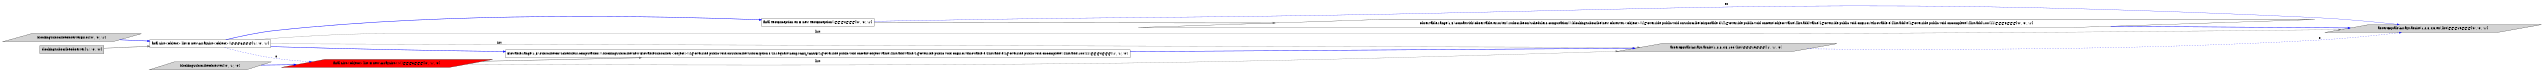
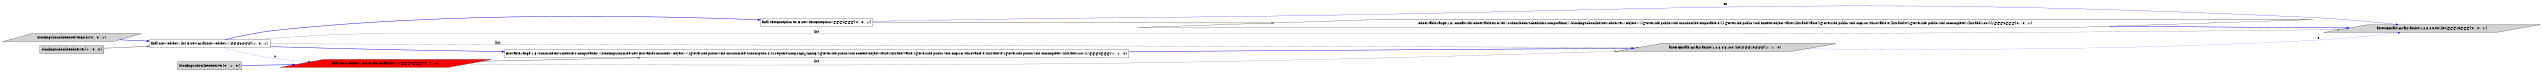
node "blockingSubscribeObserver['0', '1', '0']": shape parallelogram -> box
